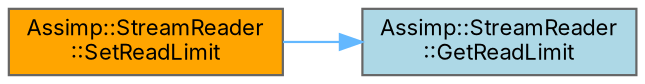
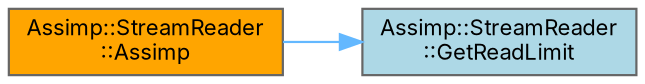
node "Assimp::StreamReader ::SetReadLimit": label "Assimp::StreamReader ::SetReadLimit" -> "Assimp::StreamReader ::Assimp"
